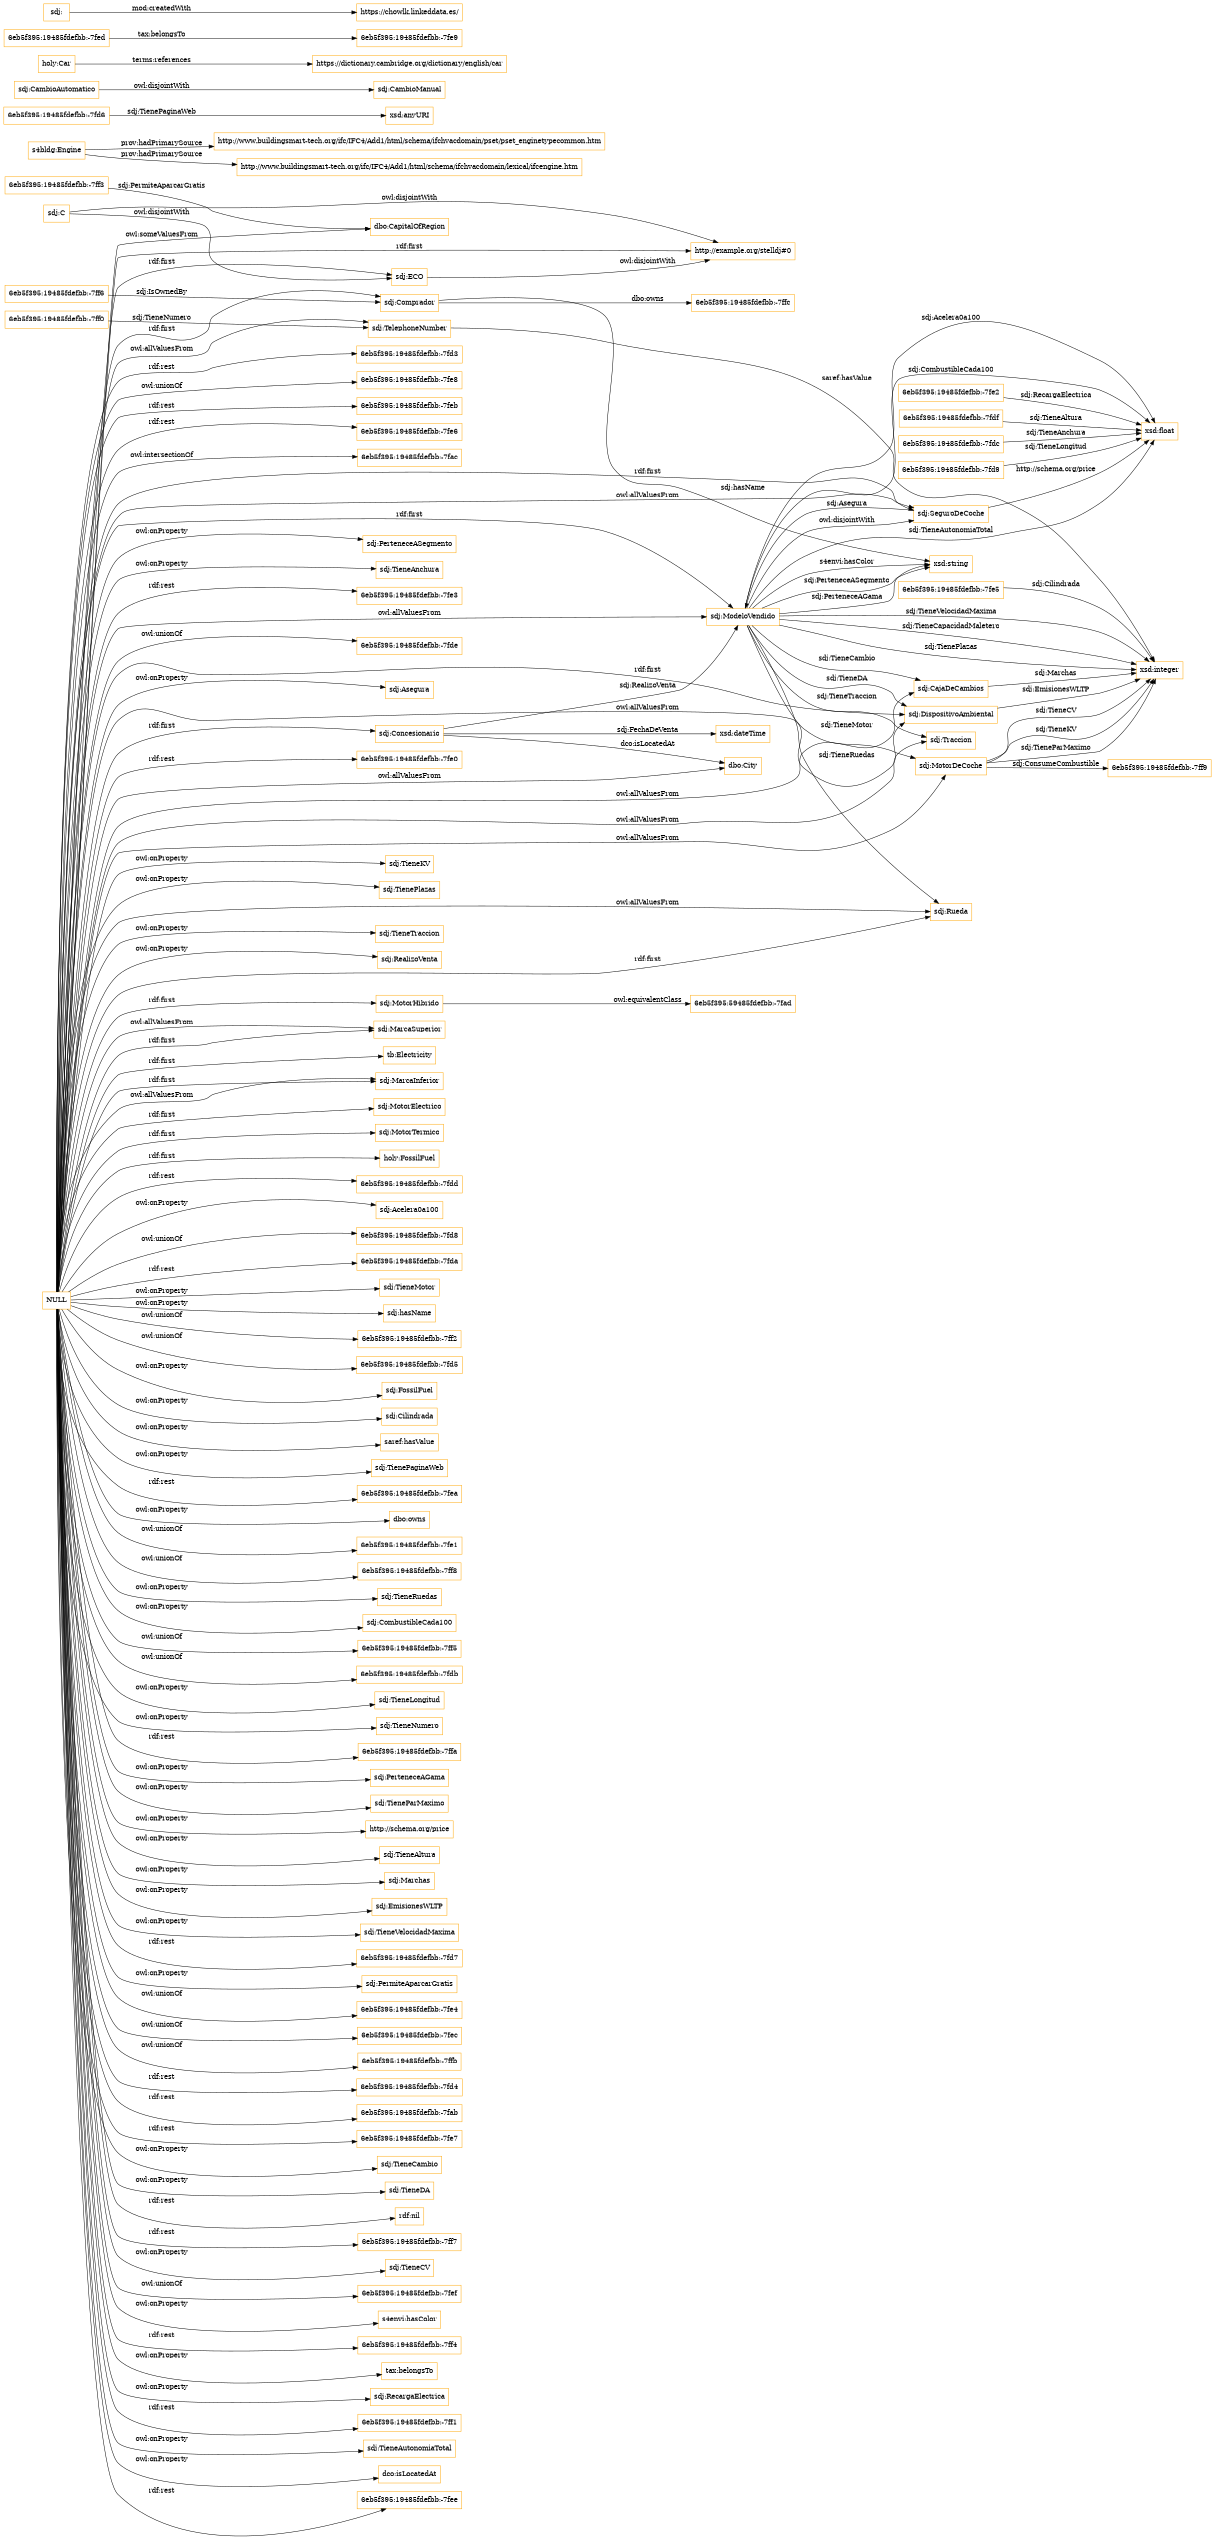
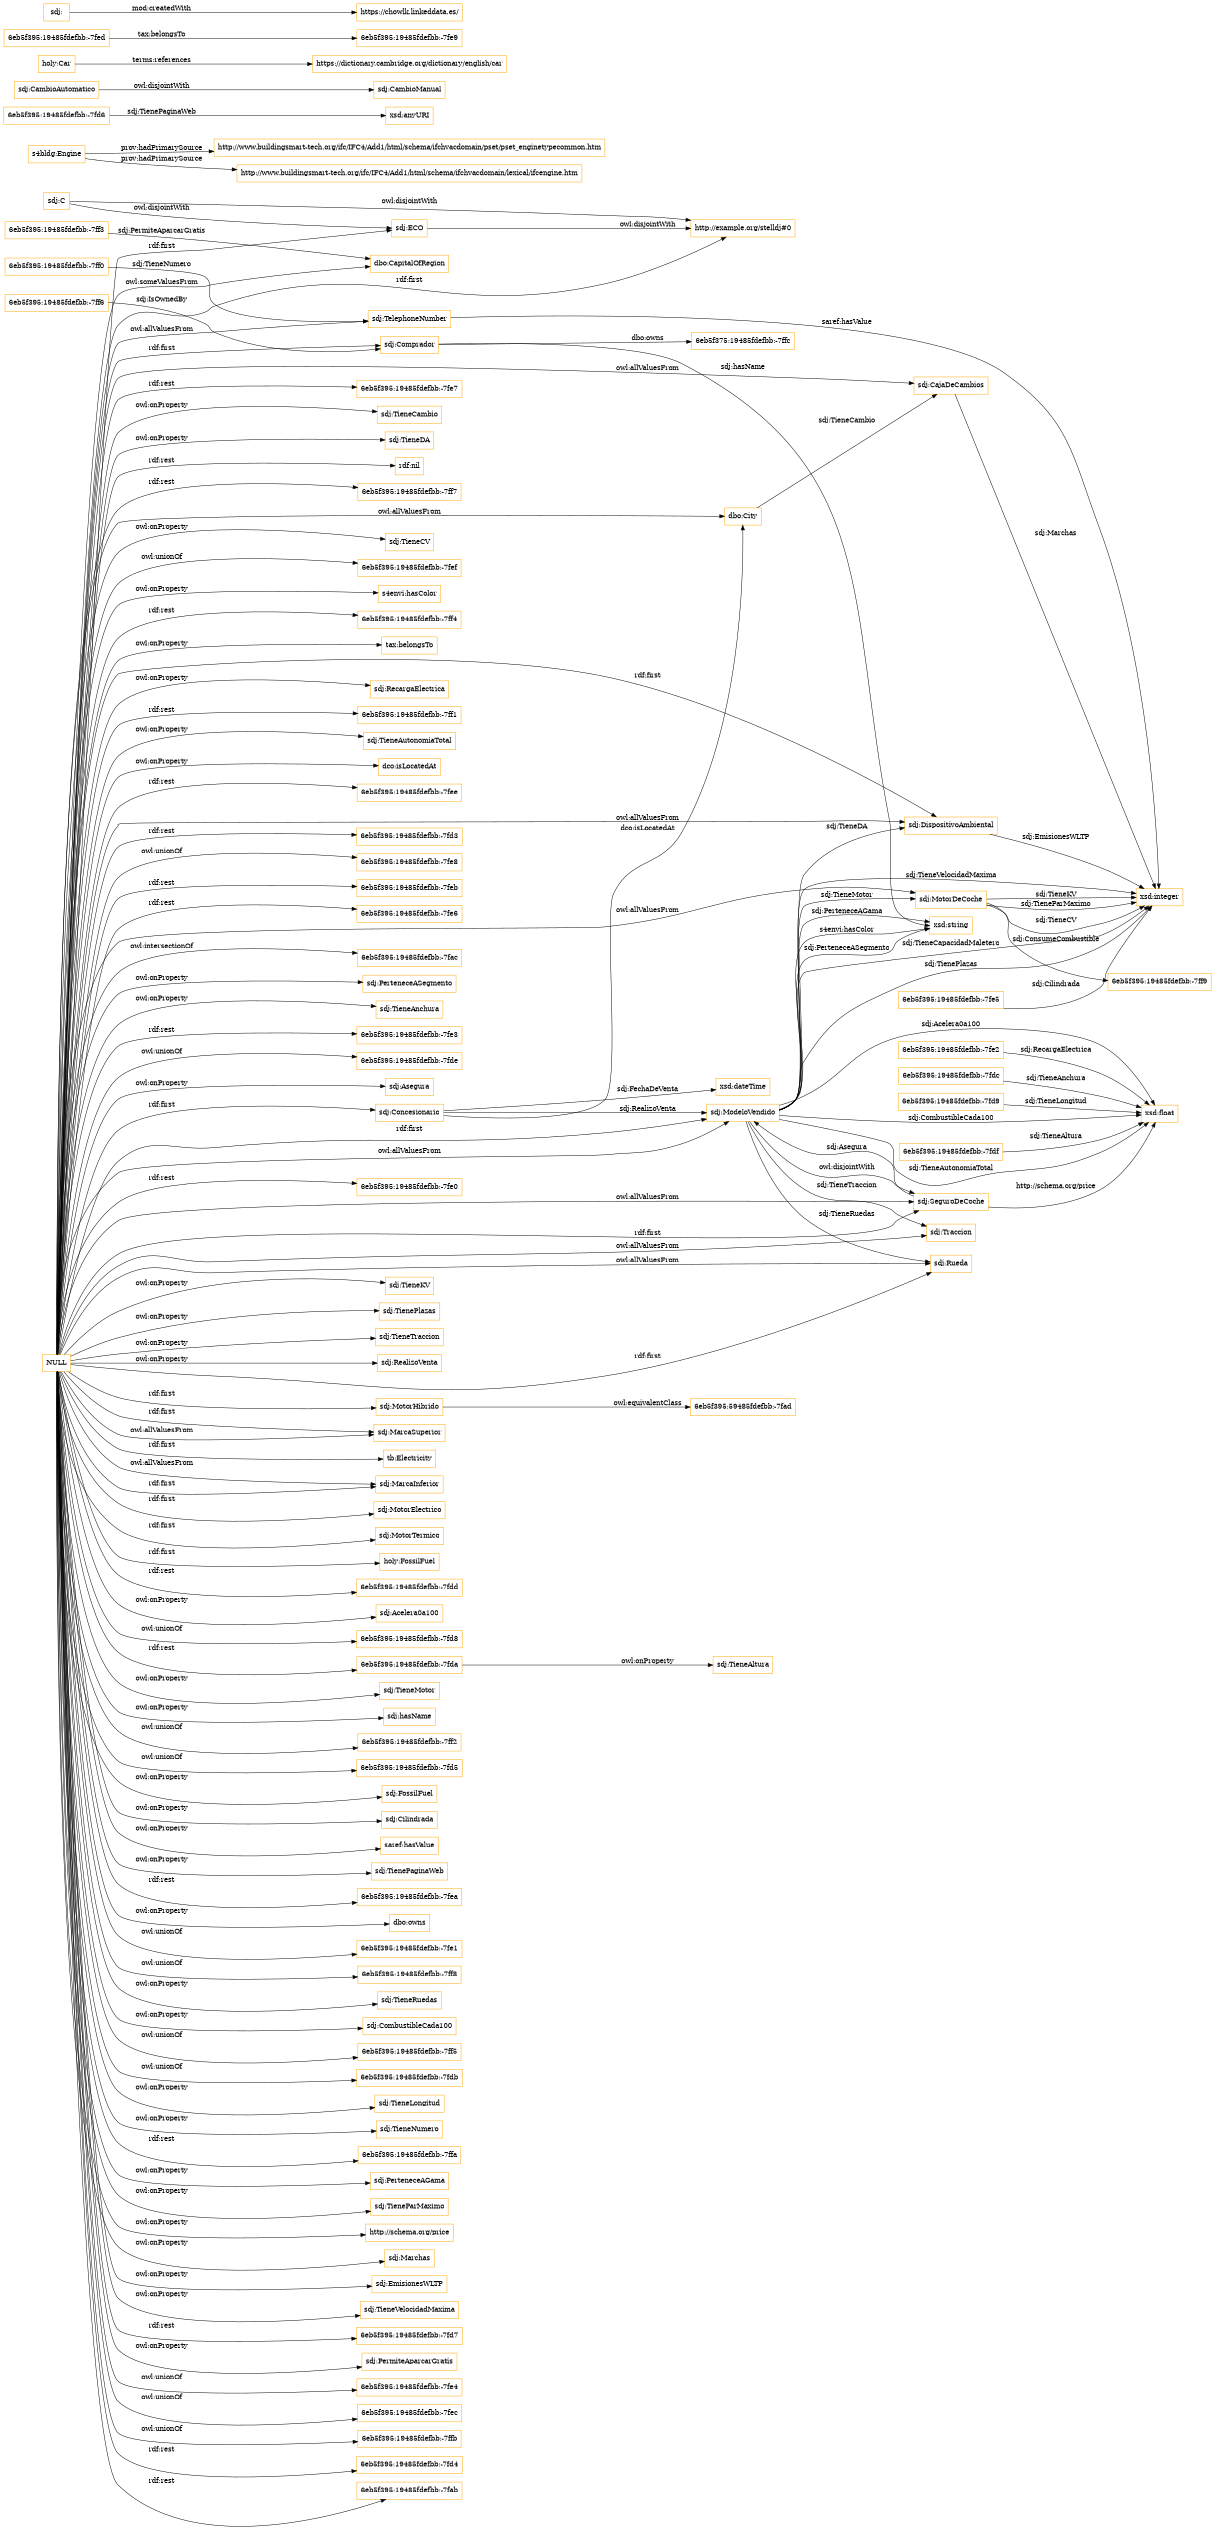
node "6eb5f395:19485fdefbb:-7ffc": label "6eb5f395:19485fdefbb:-7ffc" -> "6eb5f375:19485fdefbb:-7ffc"
edge "sdj:ModeloVendido" -> "sdj:CajaDeCambios": now "dbo:City" -> "sdj:CajaDeCambios"
edge "NULL" -> "sdj:TieneAltura": now "6eb5f395:19485fdefbb:-7fda" -> "sdj:TieneAltura"
